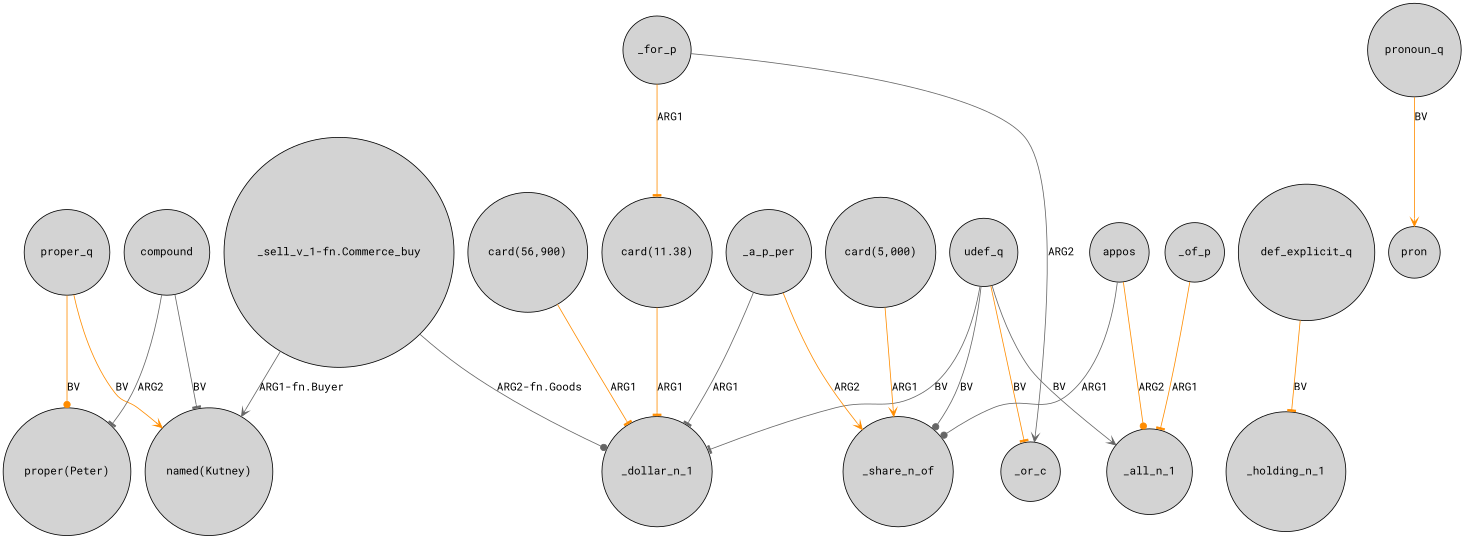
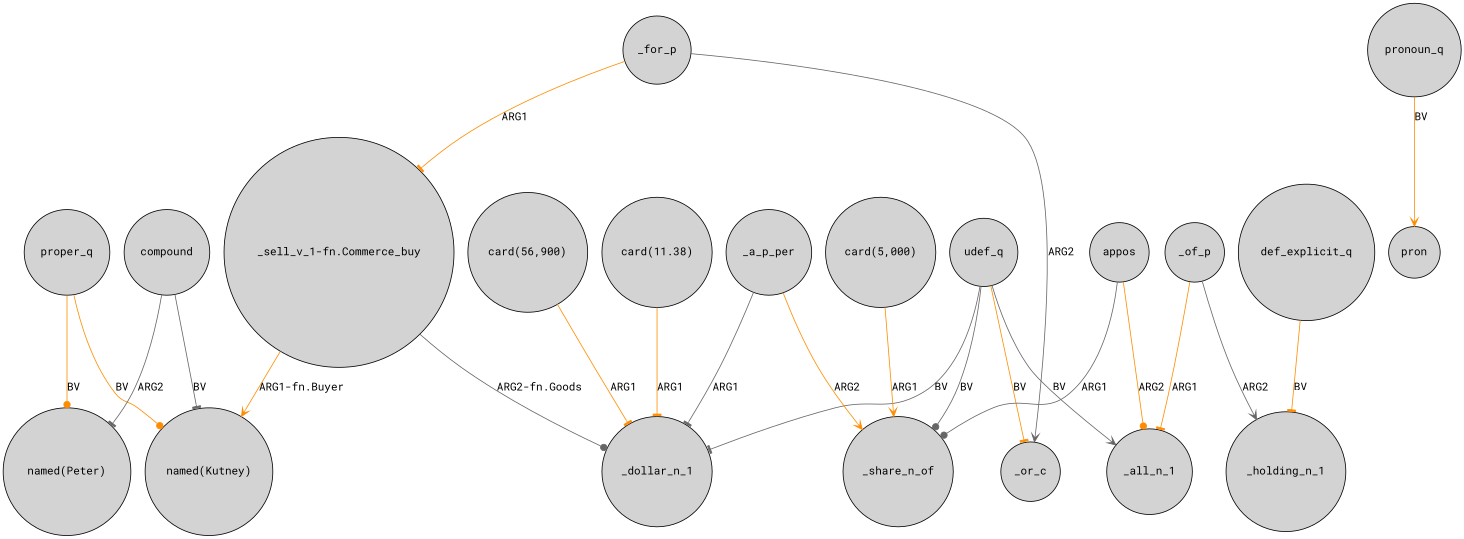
edge "_for_p" -> "card(11.38)": now "_for_p" -> "_sell_v_1-fn.Commerce_buy"
edge "_of_p" -> "_holding_n_1": added, label "ARG2"
edge "proper_q" -> "named(Kutney)": arrowhead vee -> dot
edge "_sell_v_1-fn.Commerce_buy" -> "named(Kutney)": color gray40 -> darkorange
node "proper(Peter)": label "proper(Peter)" -> "named(Peter)"
